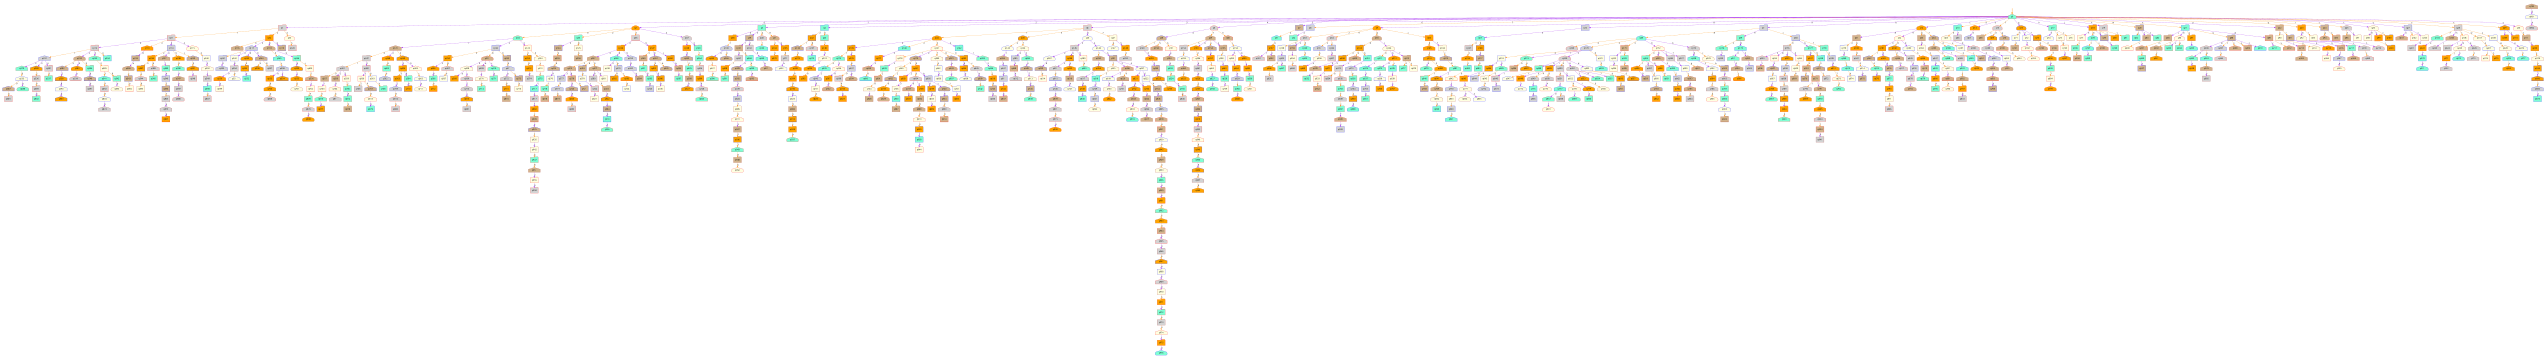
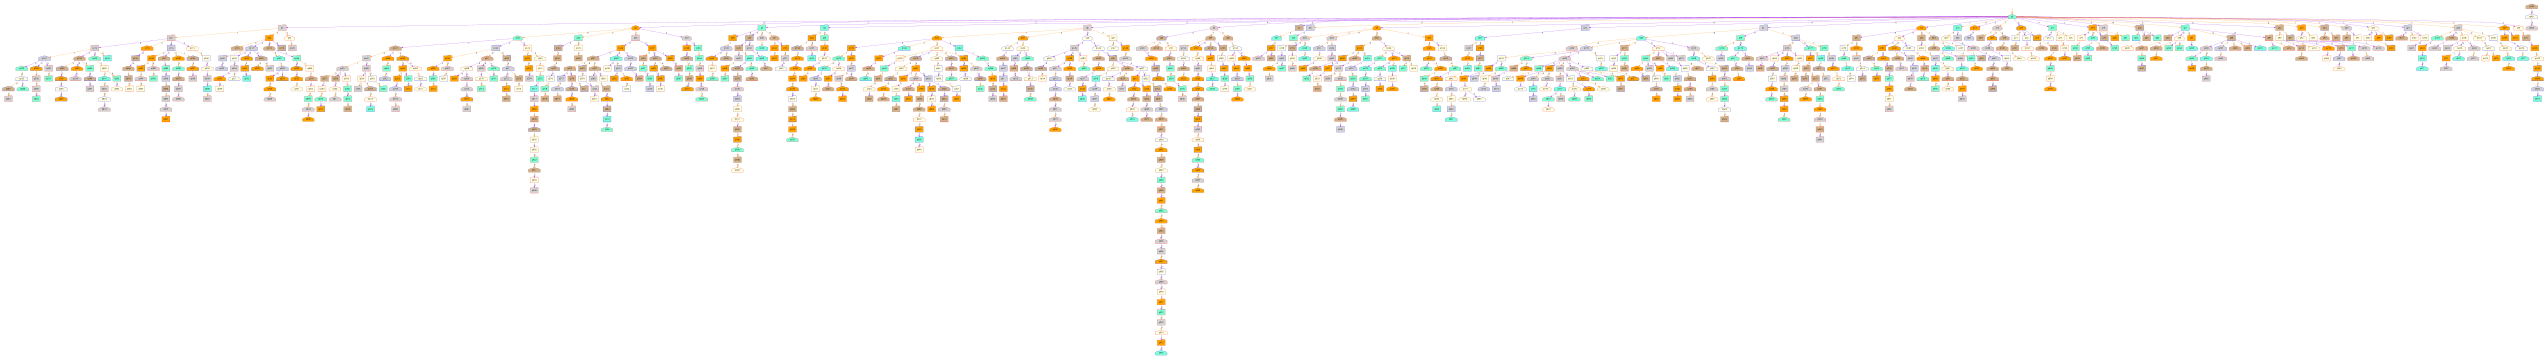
node "q573": color blue -> brown
